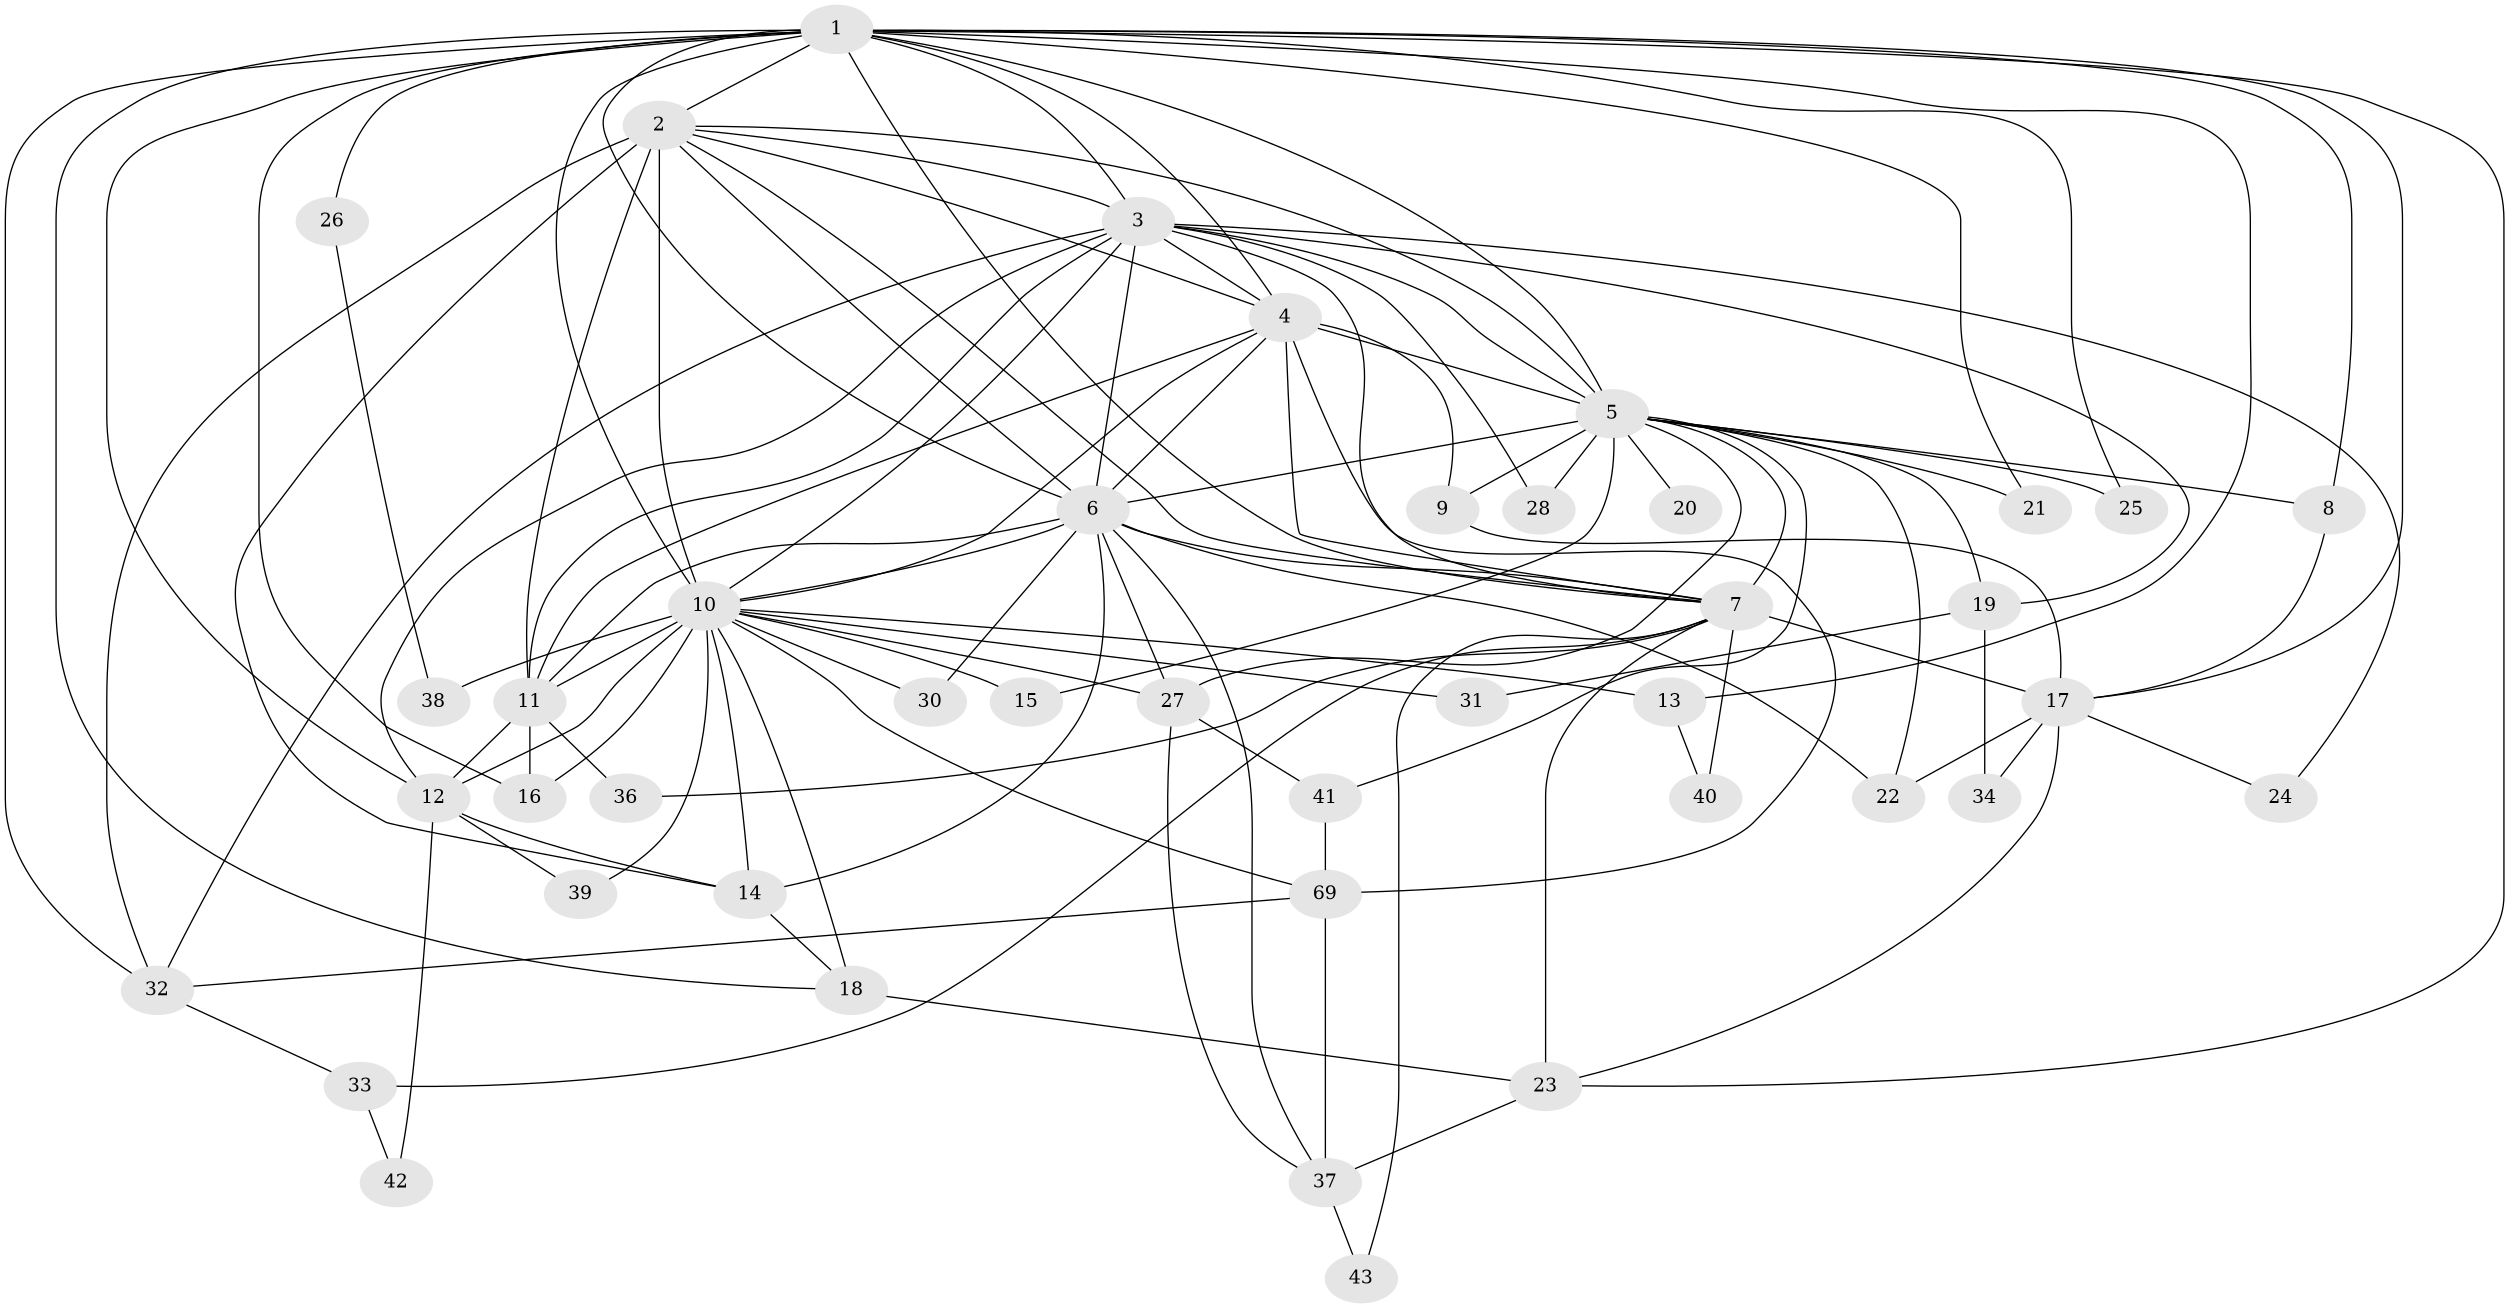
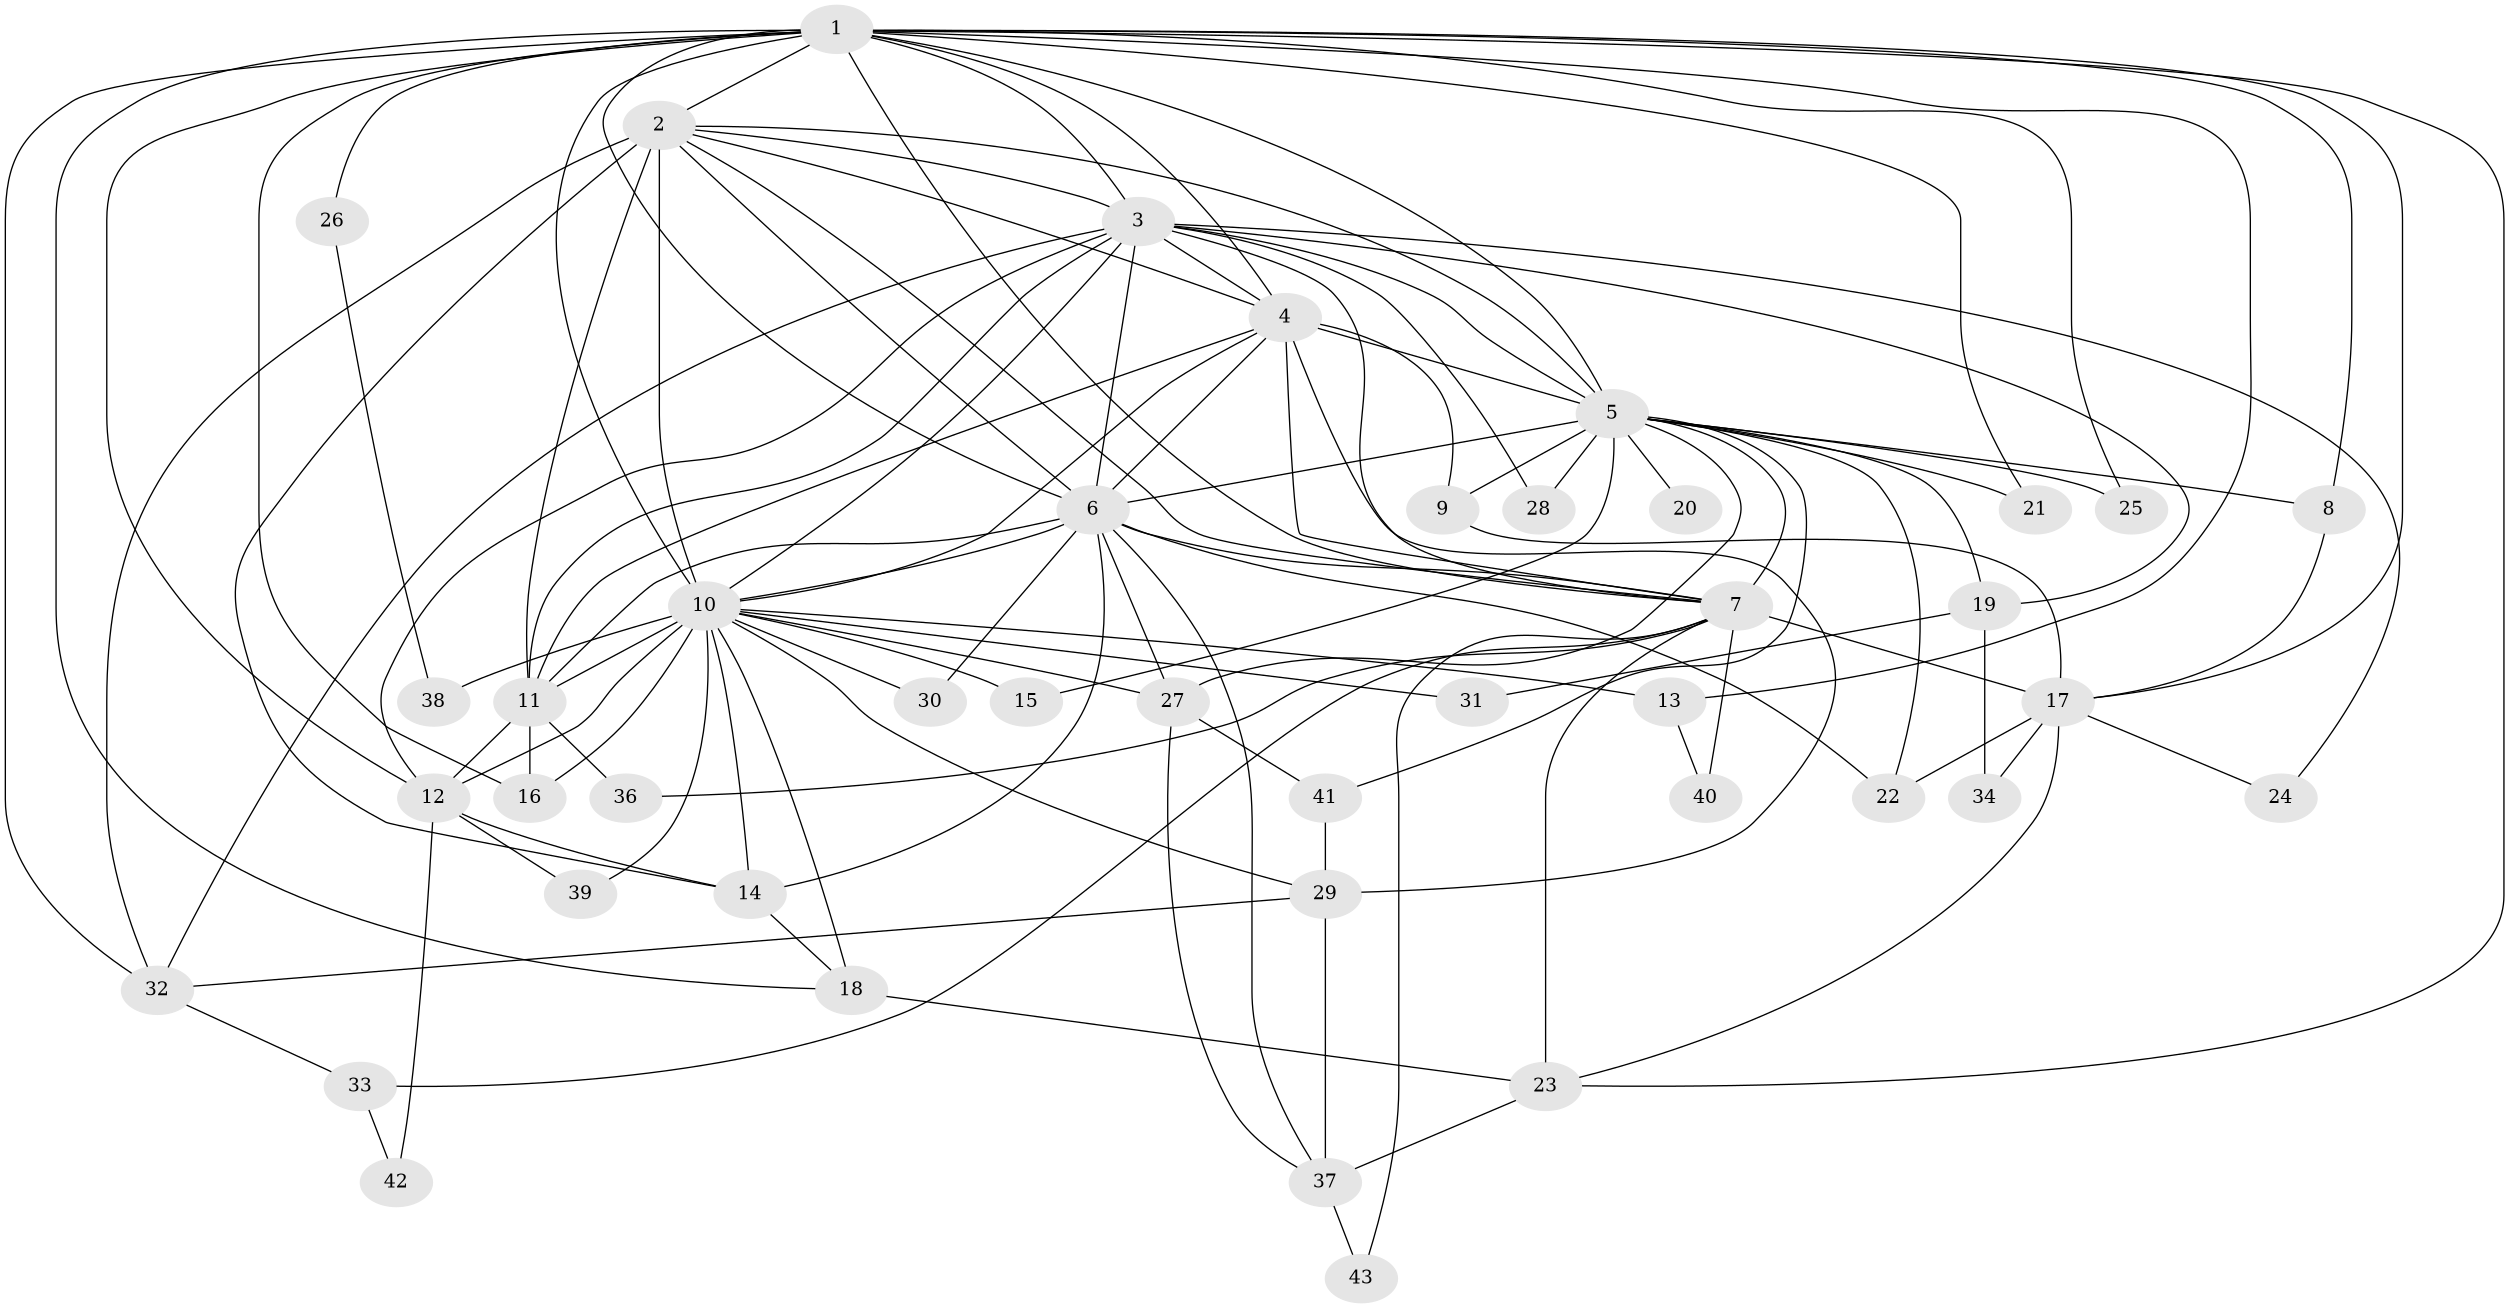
node "69": label "69" -> "29"
